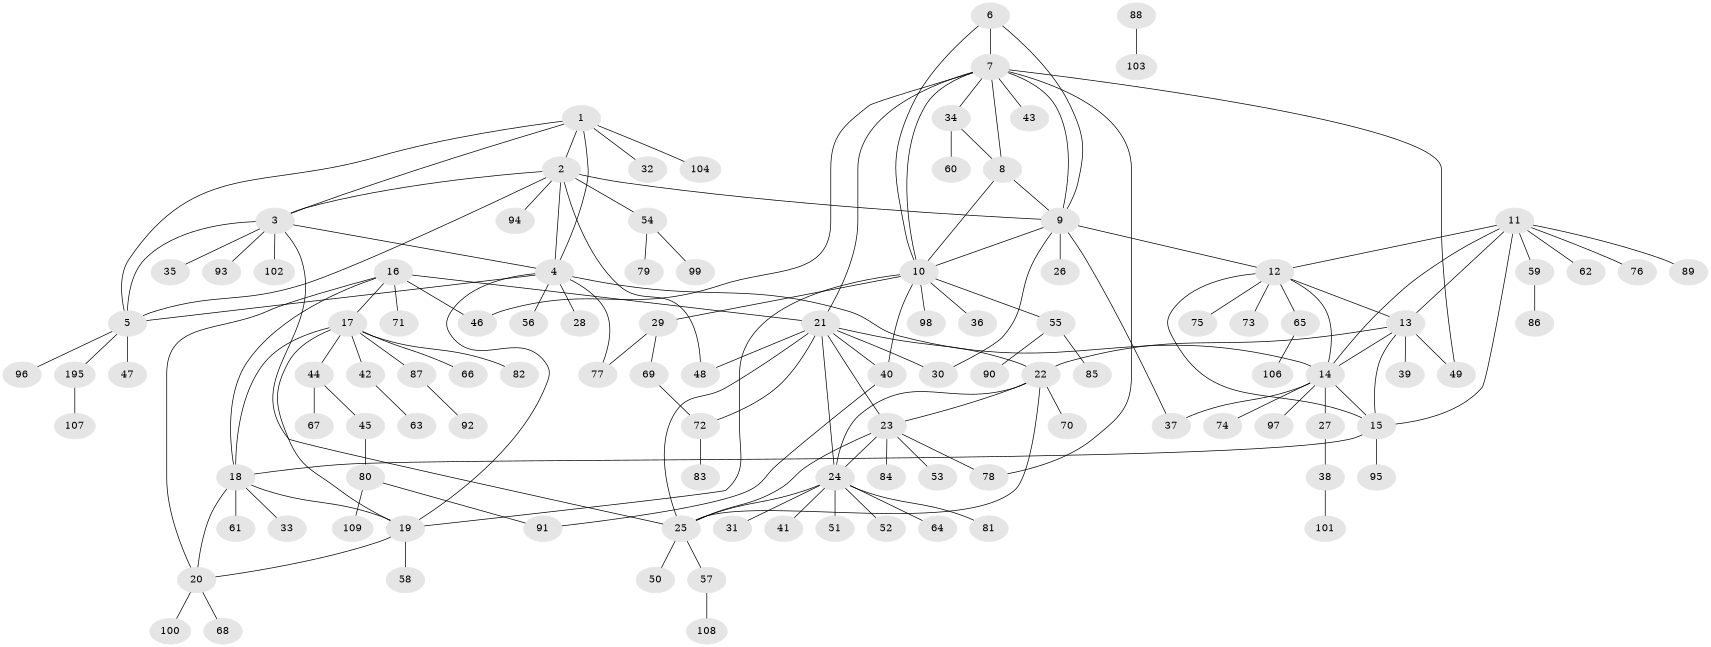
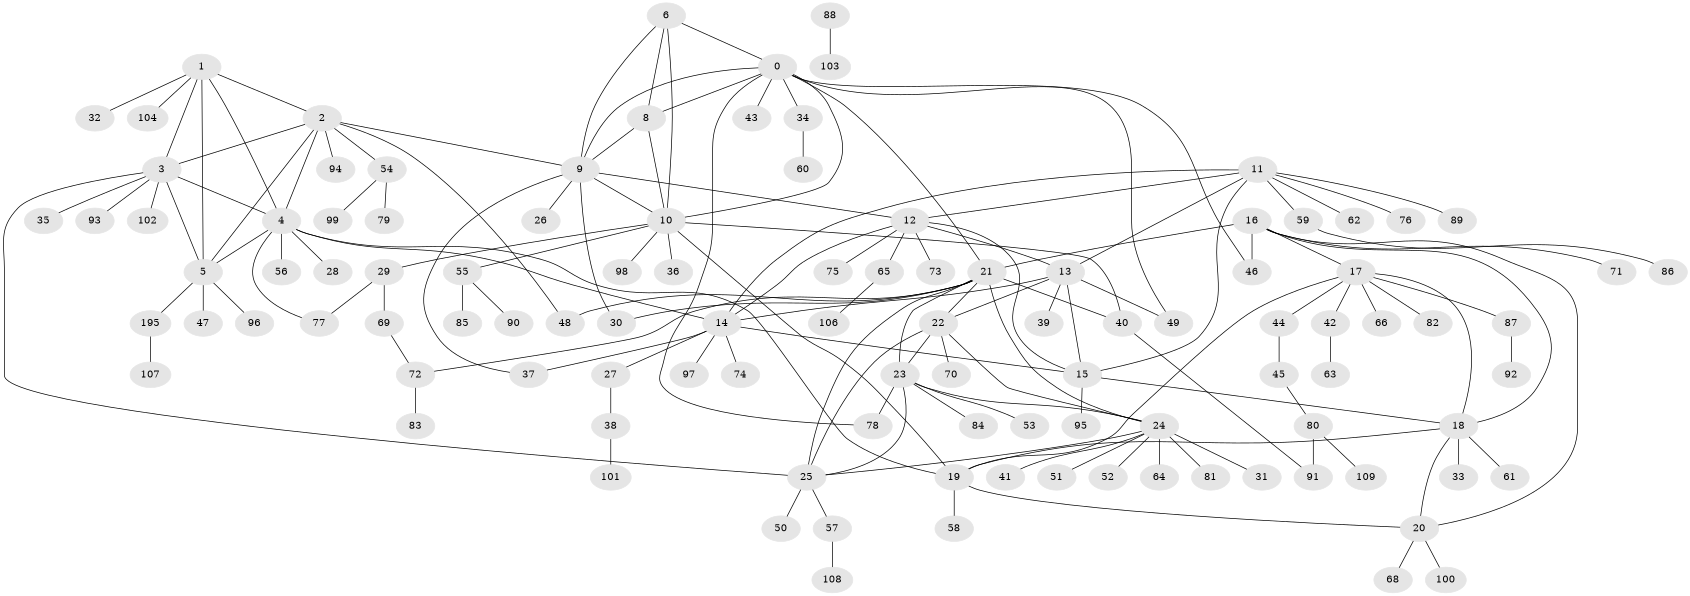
node "7": label "7" -> "0"
edge "34" -- "8": now "6" -- "8"
node "67": removed
